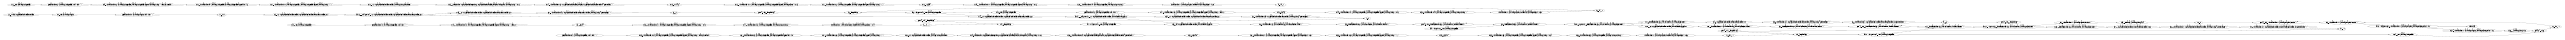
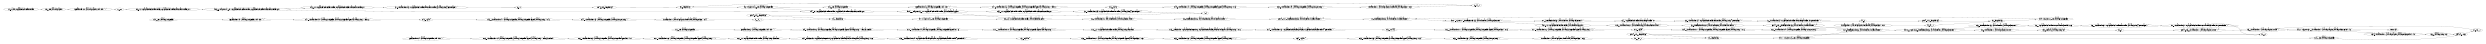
node "$i0 = lengthof r55": added
